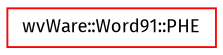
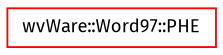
node "wvWare::Word91::PHE": label "wvWare::Word91::PHE" -> "wvWare::Word97::PHE"
